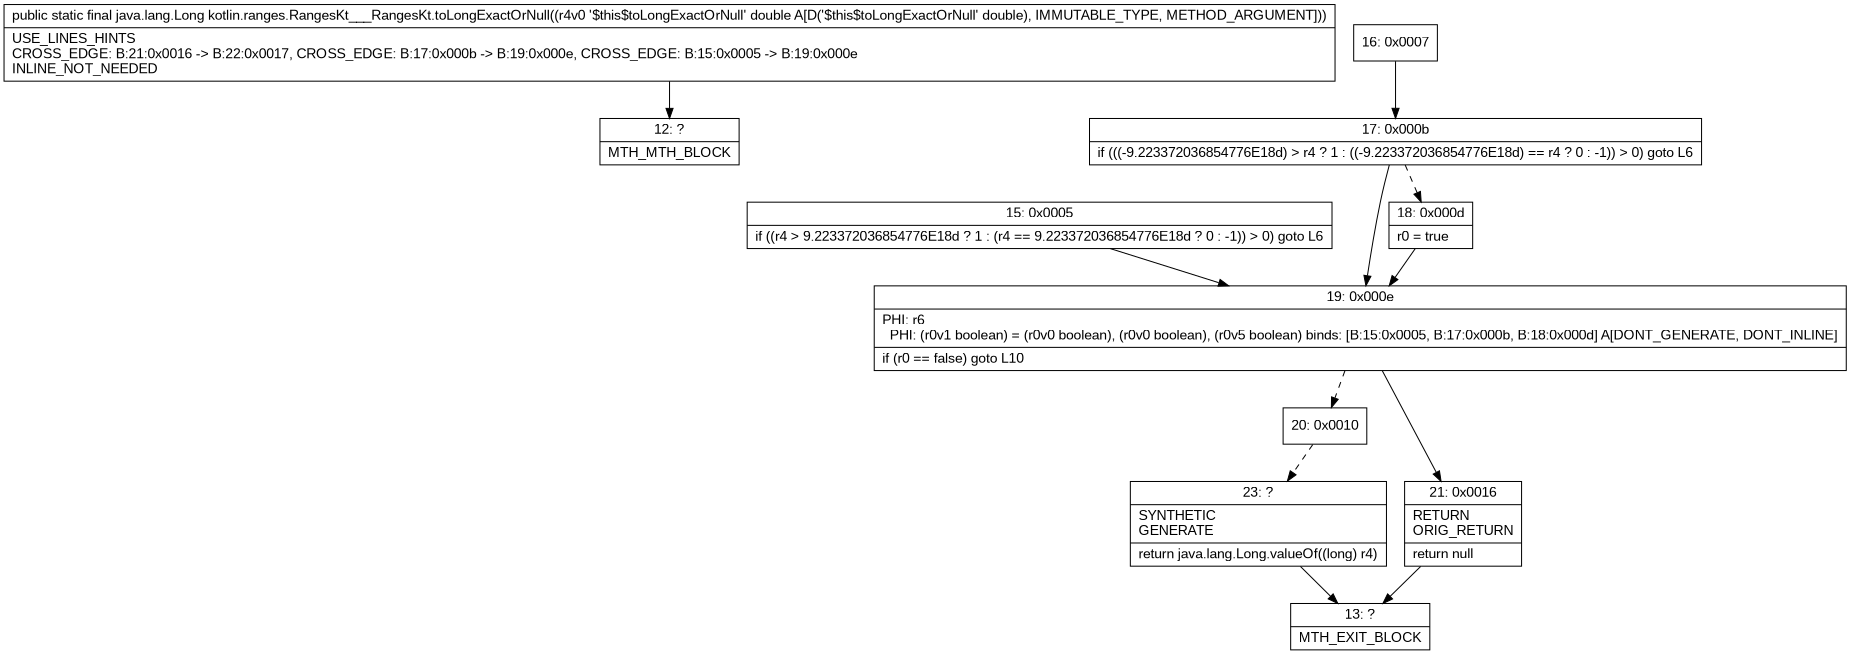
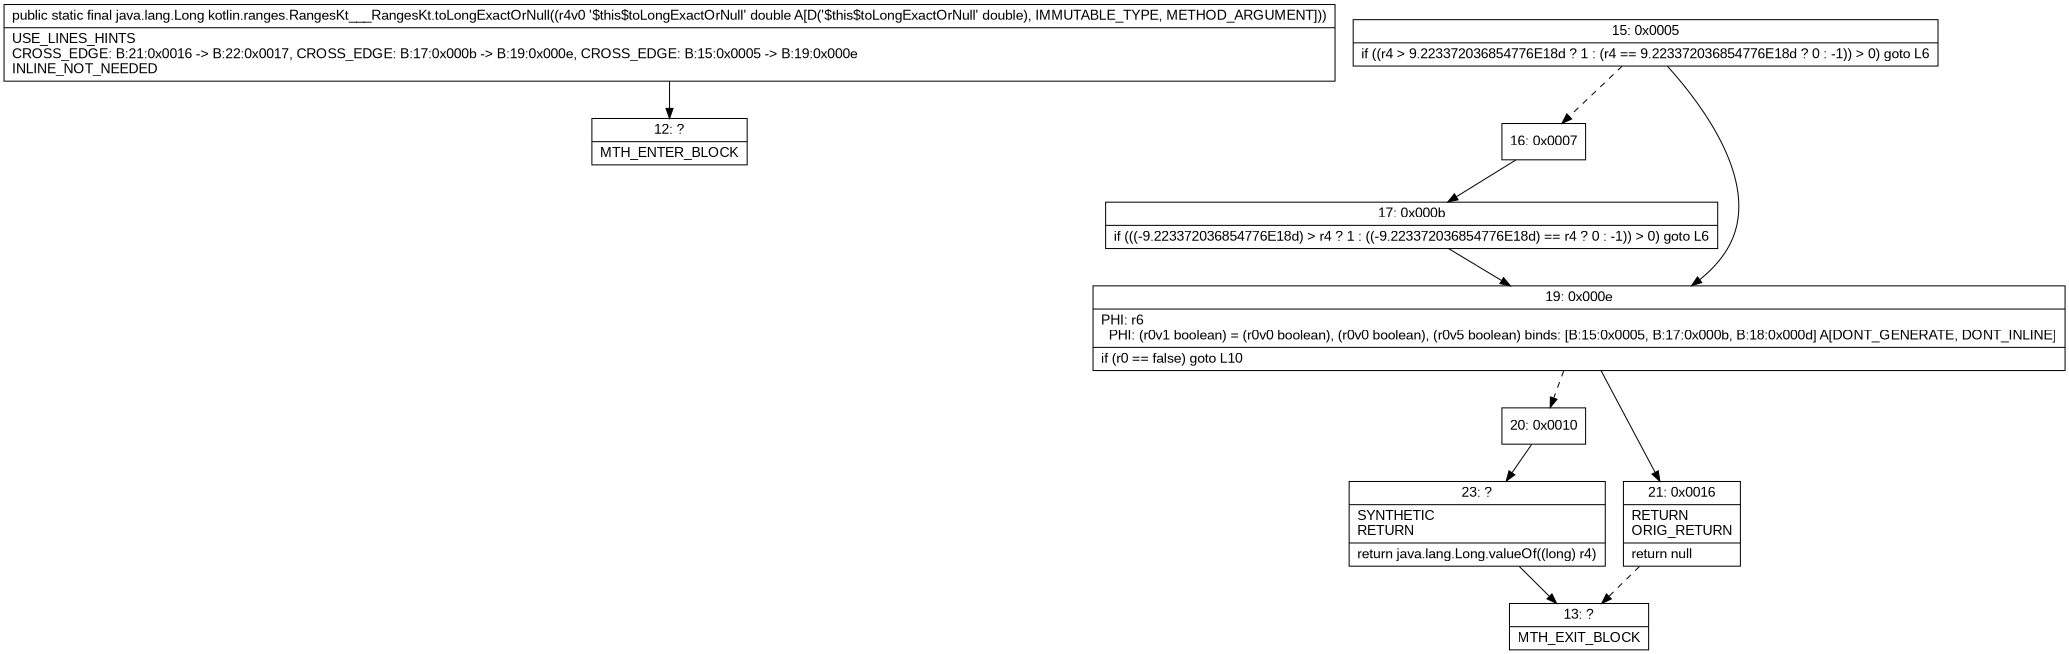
edge "15: 0x0005" -> "16: 0x0007": added
node "12: ?": text "MTH_MTH_BLOCK" -> "MTH_ENTER_BLOCK"
node "18: 0x000d": removed
edge "20: 0x0010" -> "23: ?": style dashed -> solid
node "23: ?": text "GENERATE" -> "RETURN"
edge "21: 0x0016" -> "13: ?": style solid -> dashed
